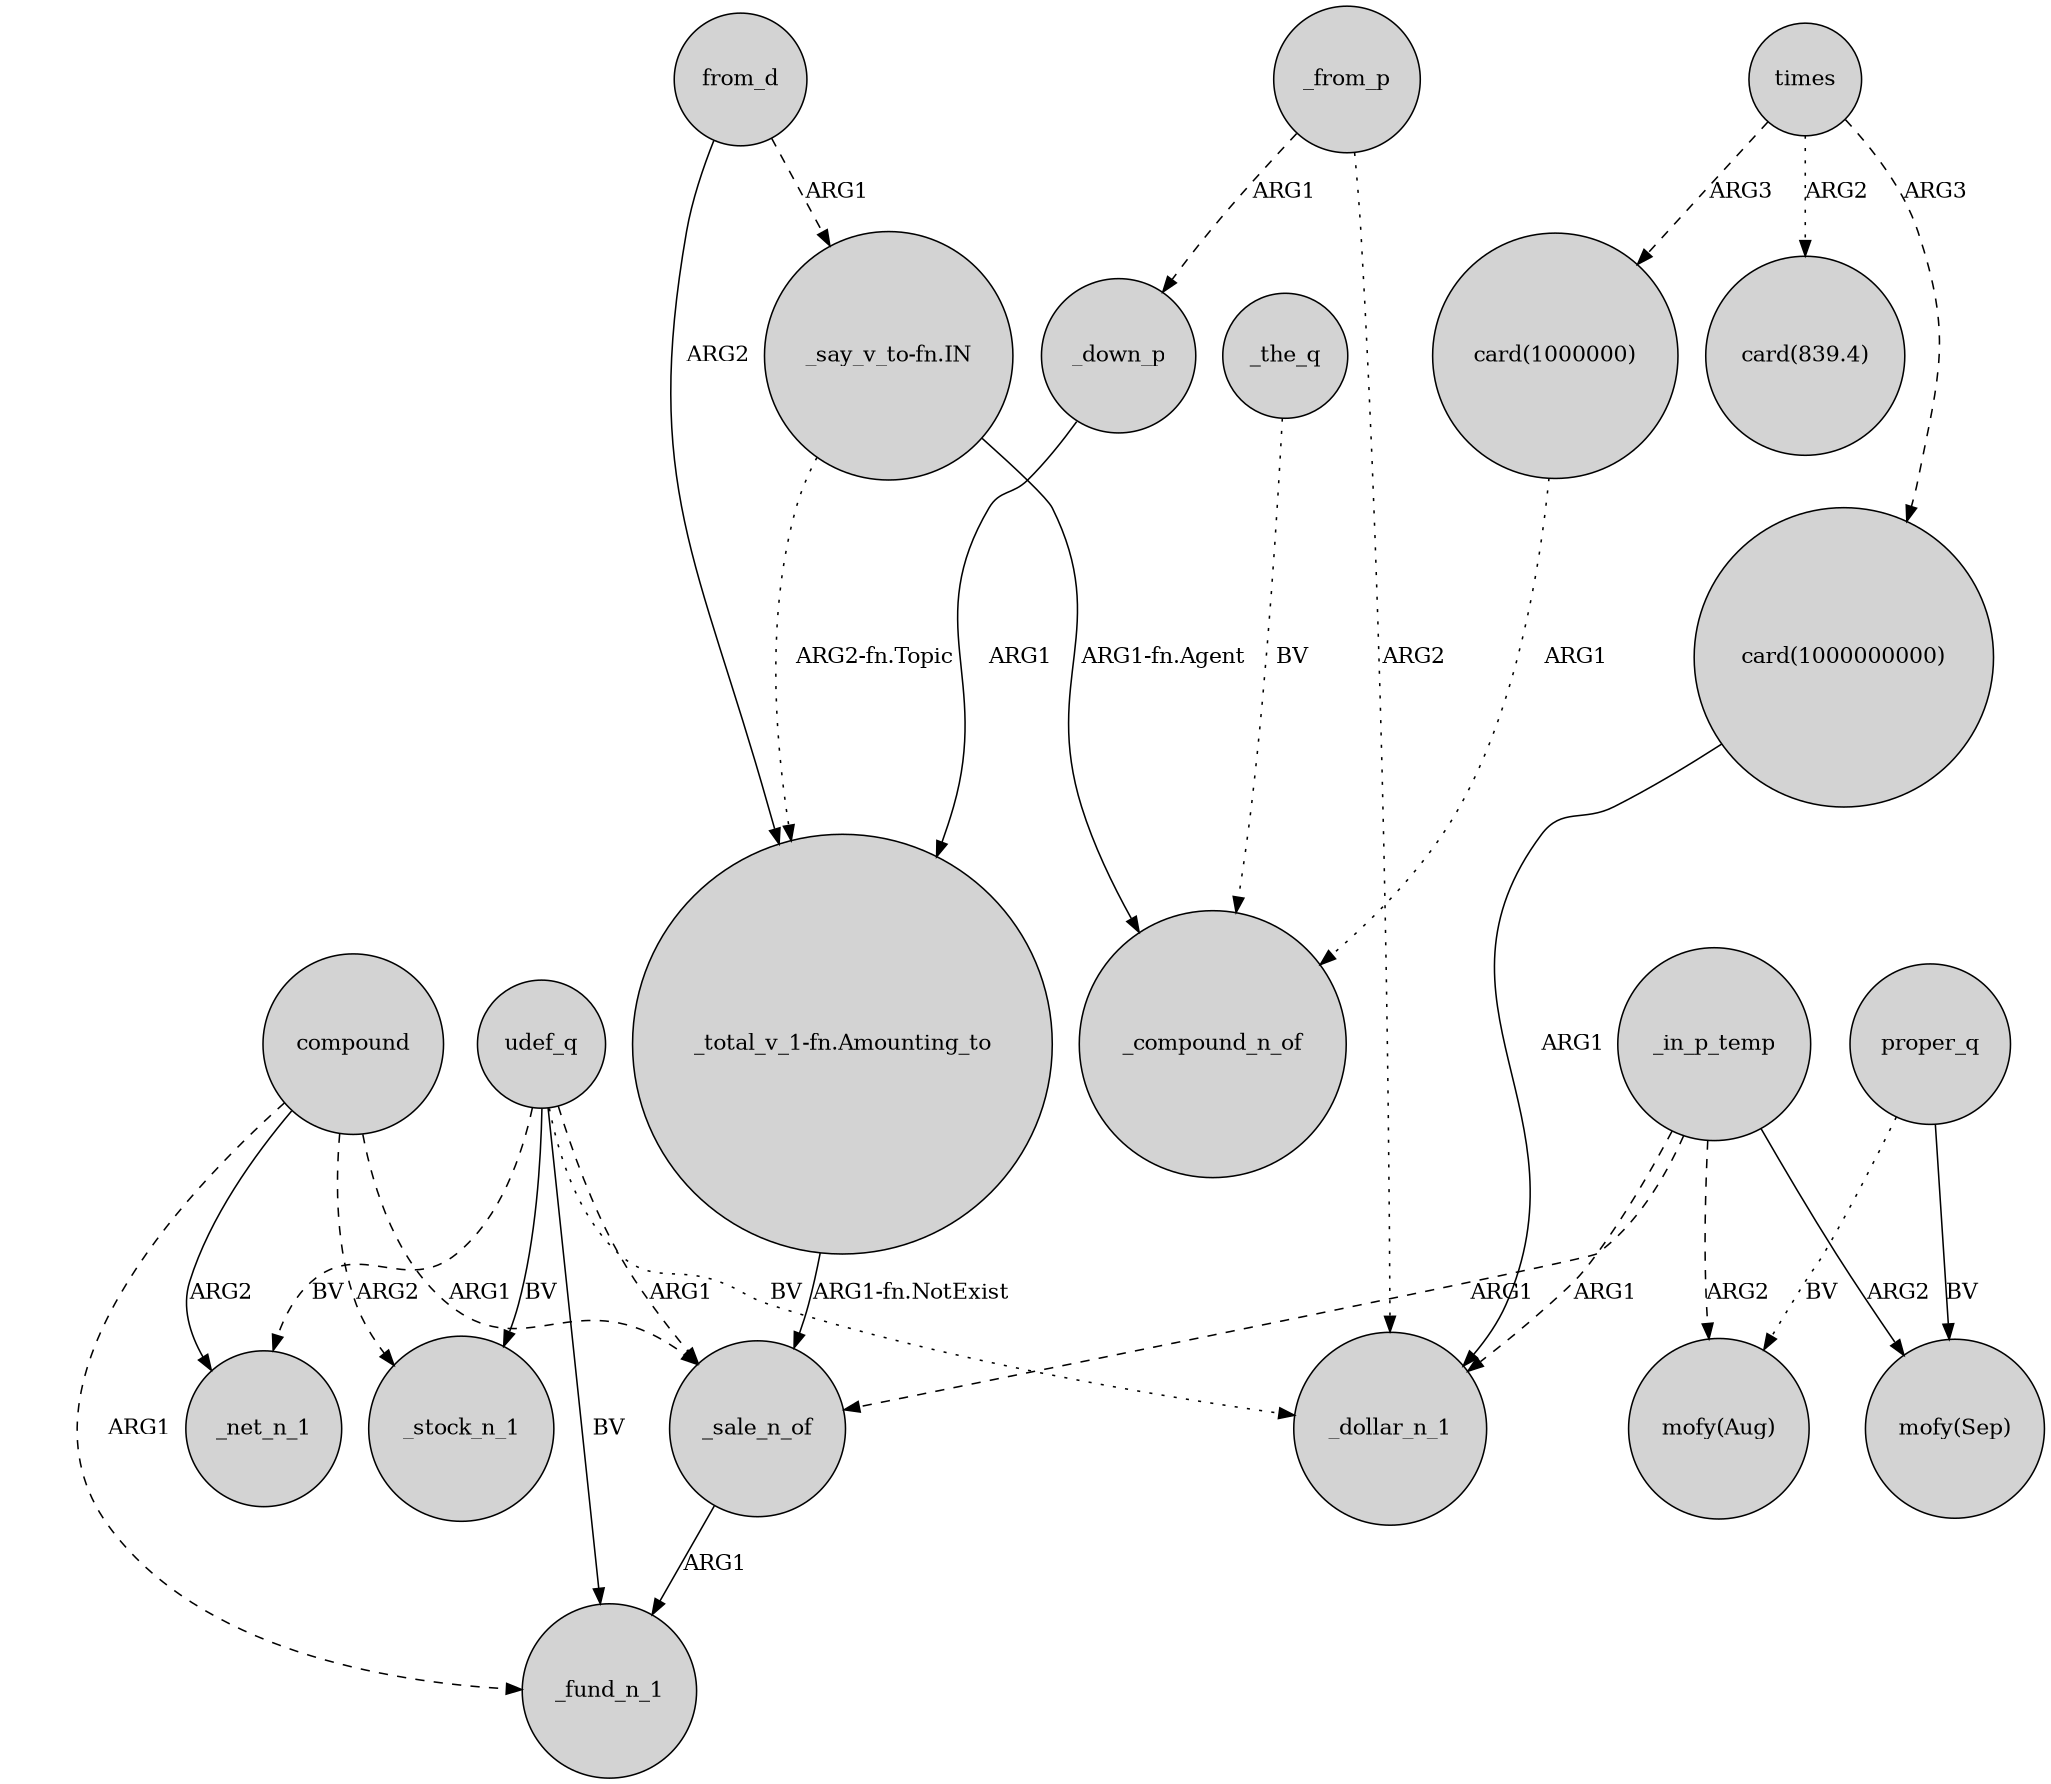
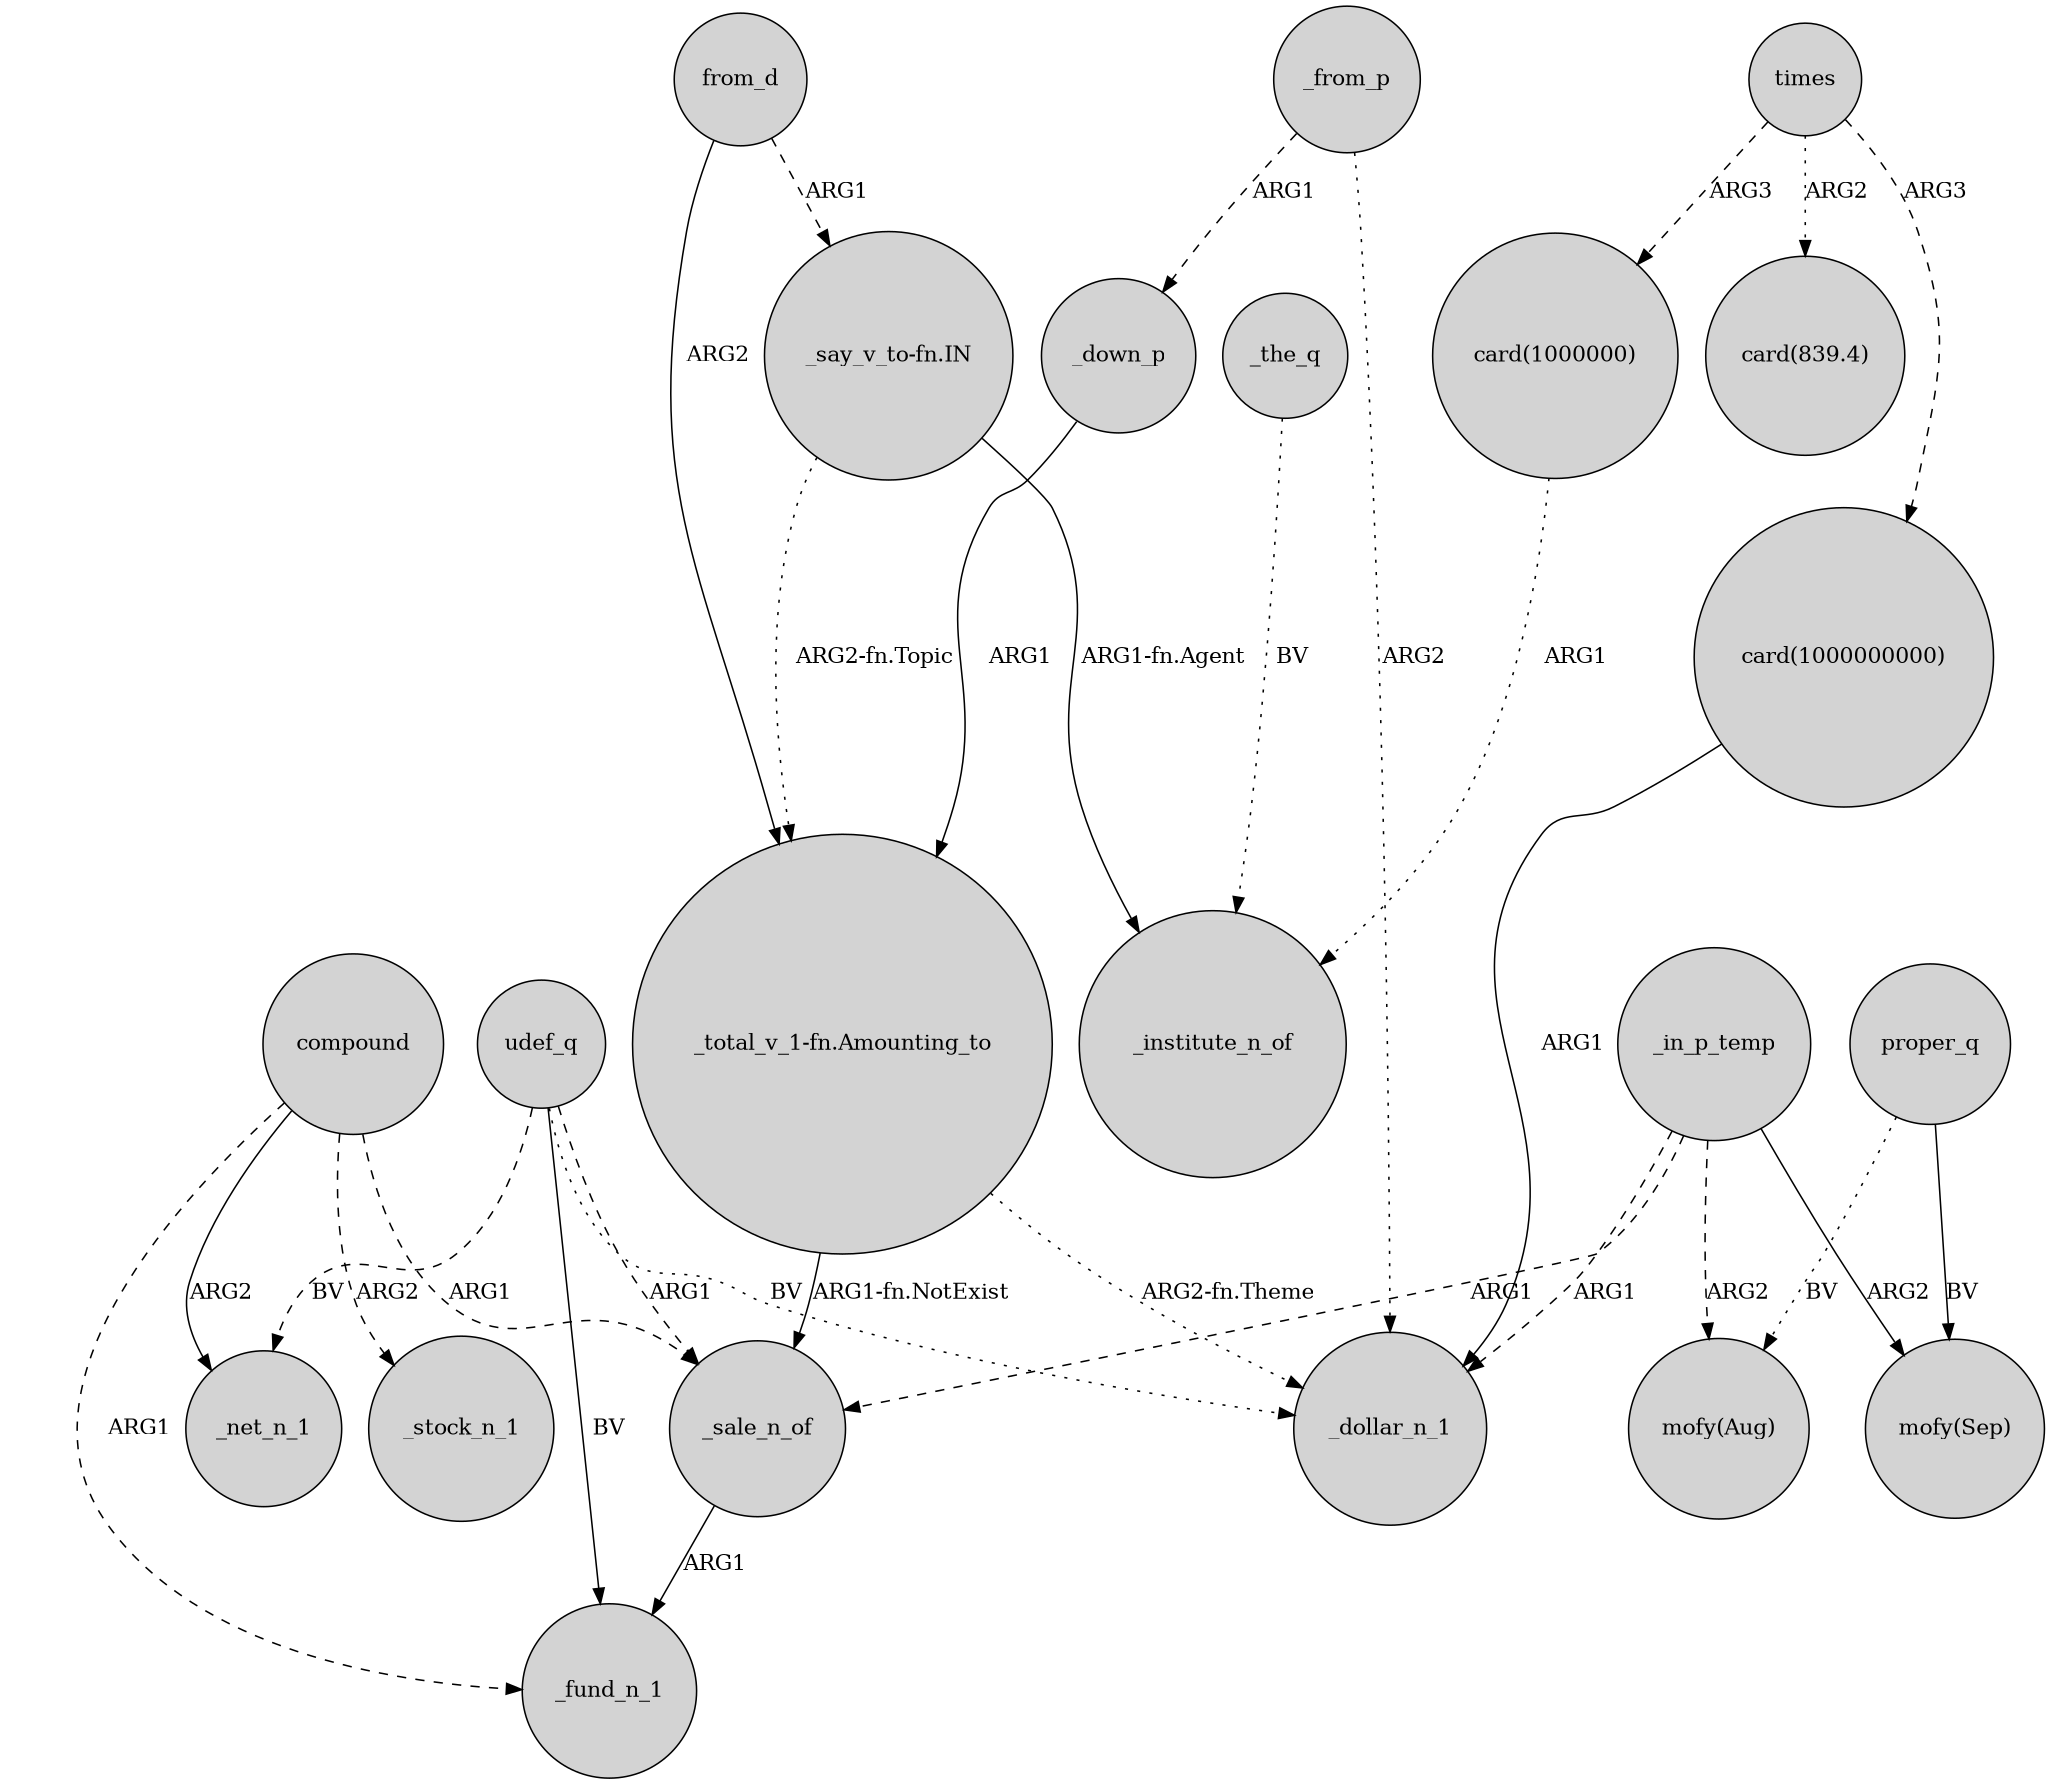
node "_compound_n_of": label "_compound_n_of" -> "_institute_n_of"
edge "udef_q" -> "_stock_n_1": removed, label "BV"
edge "_total_v_1-fn.Amounting_to" -> "_dollar_n_1": added, label "ARG2-fn.Theme"
